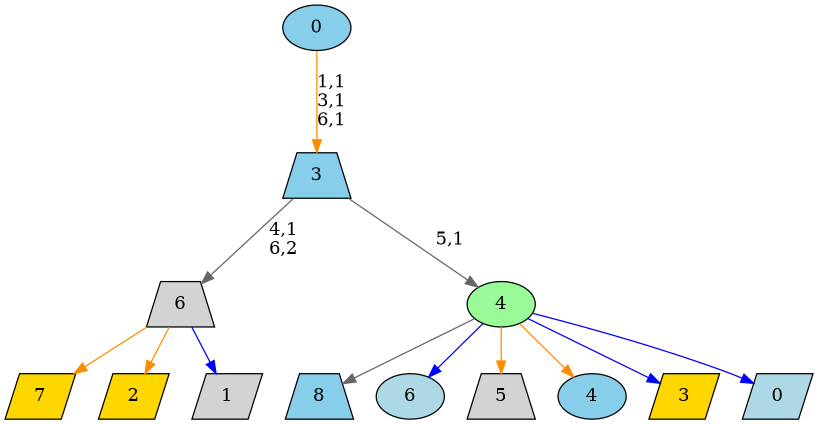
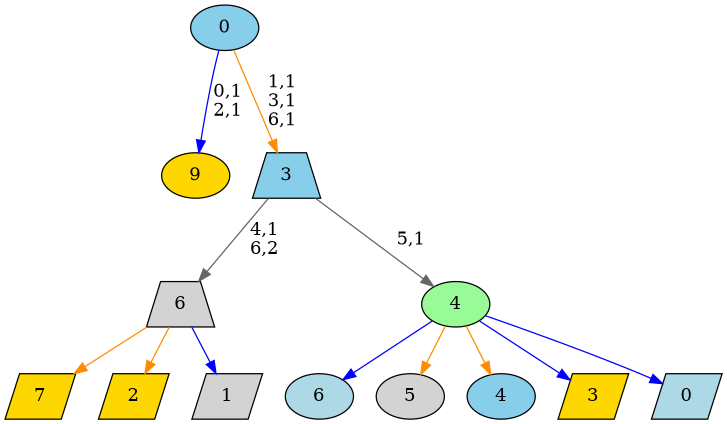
node "9": added
node "8": removed
node "5": shape trapezium -> ellipse
